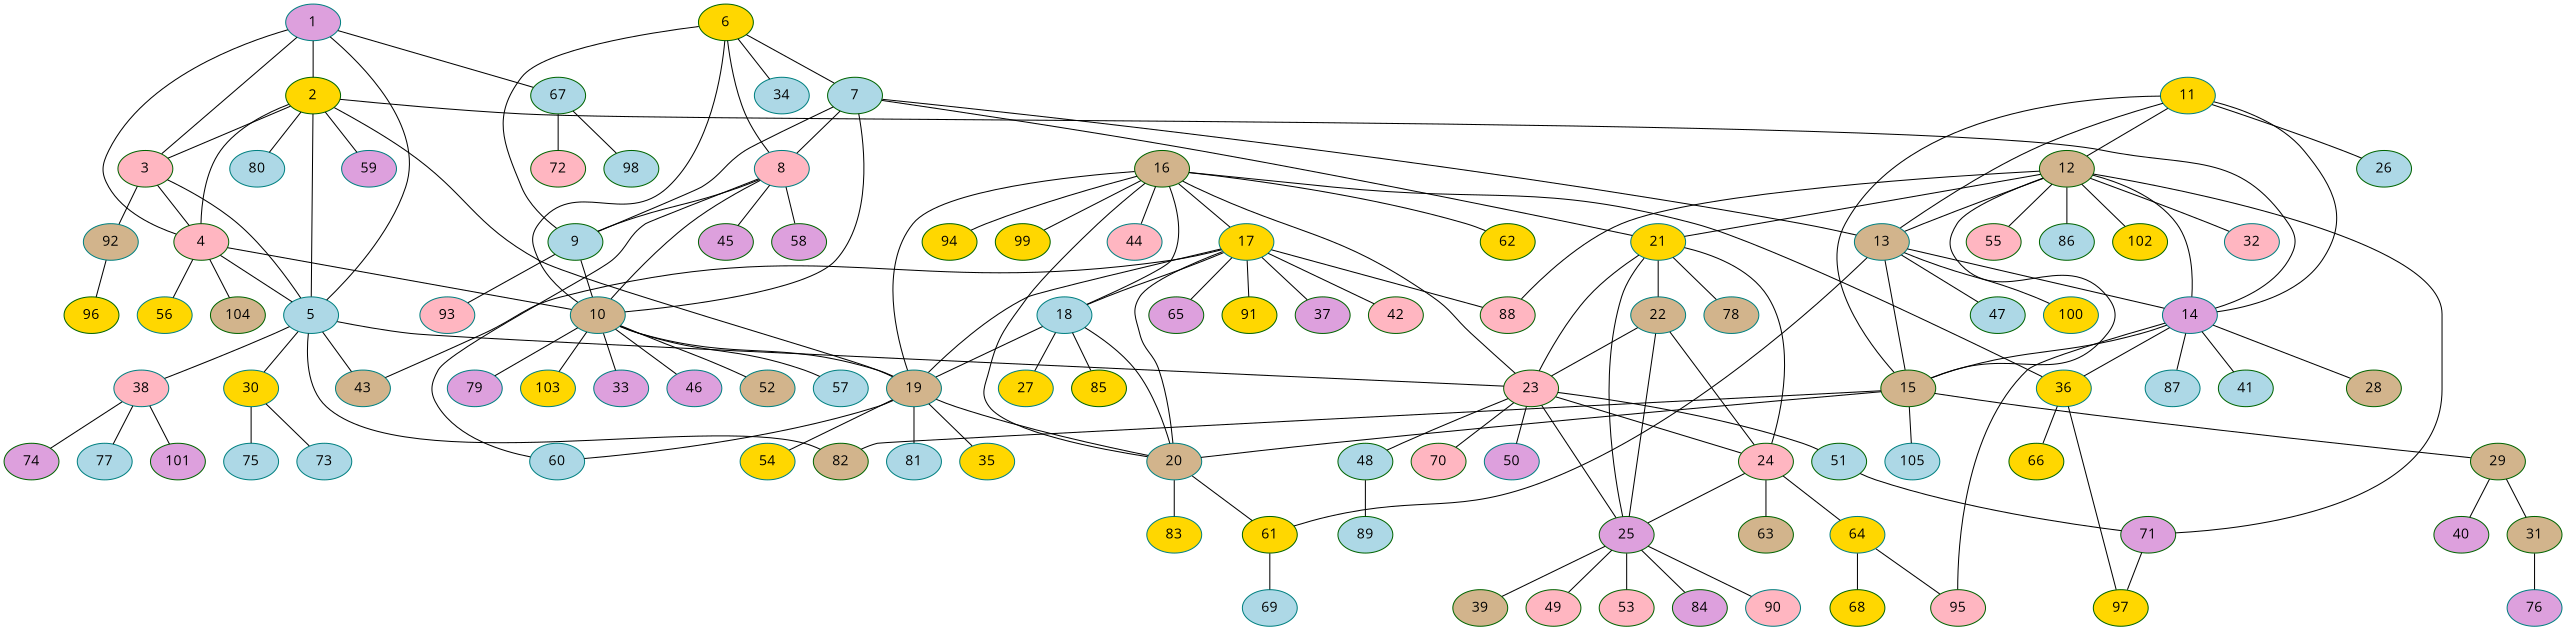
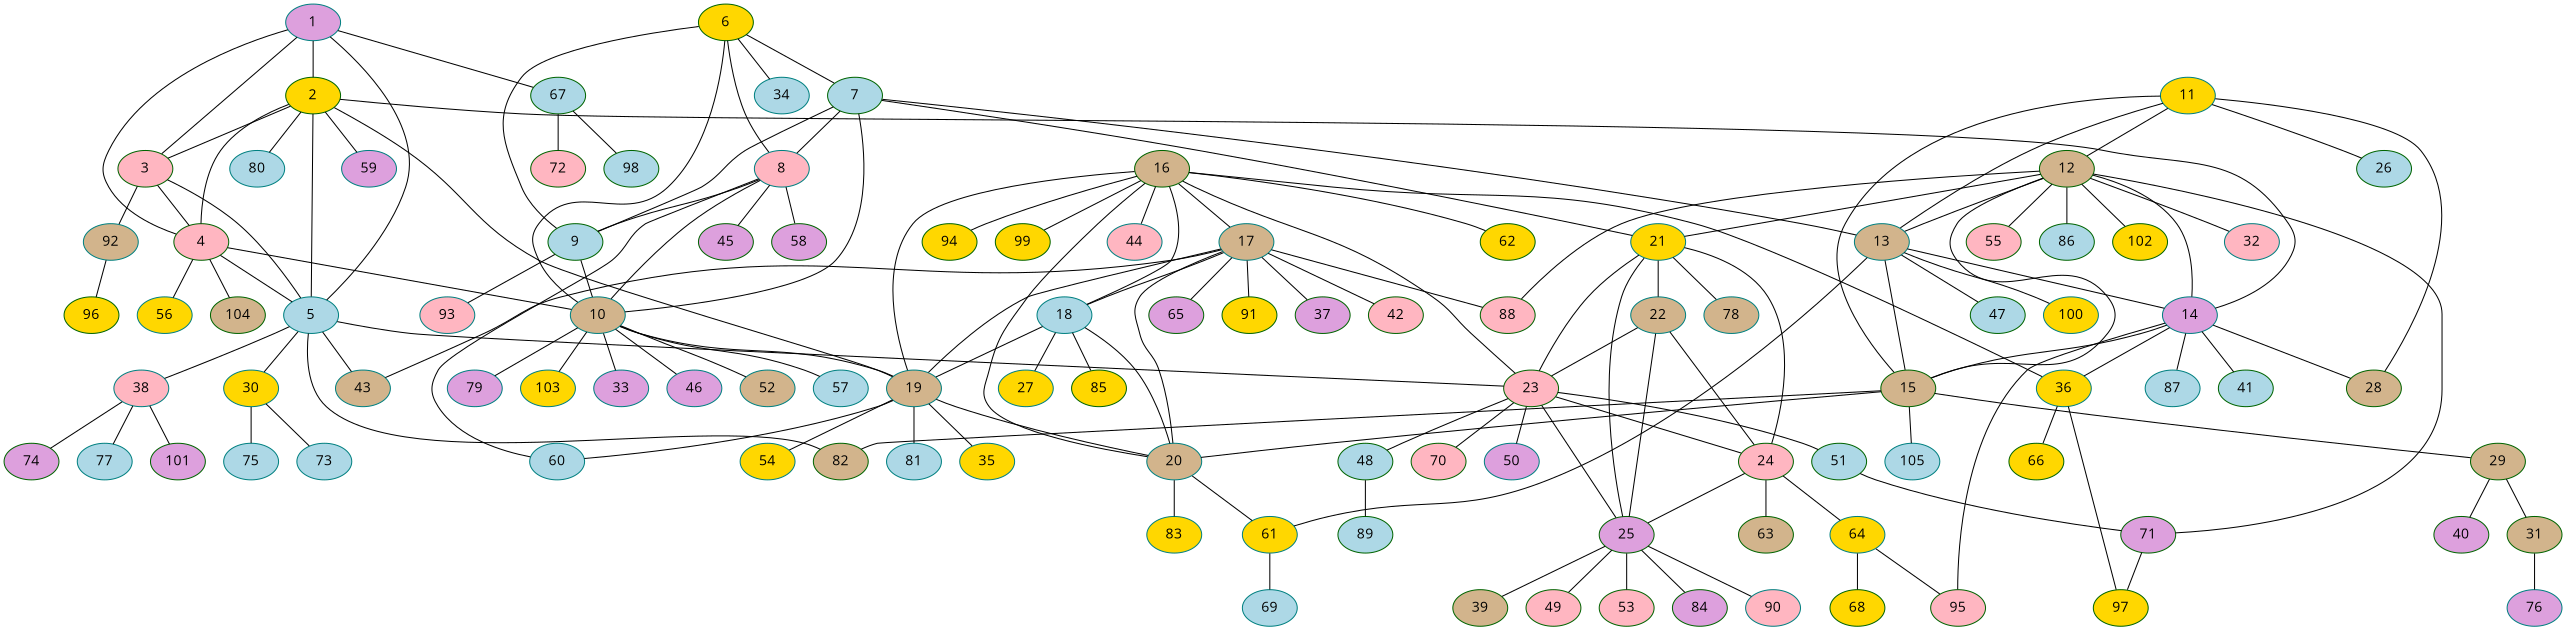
edge "11" -- "14": now "11" -- "28"
node "17": fillcolor gold -> tan
node "61": color darkgreen -> teal
